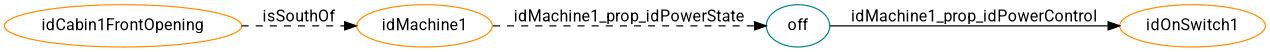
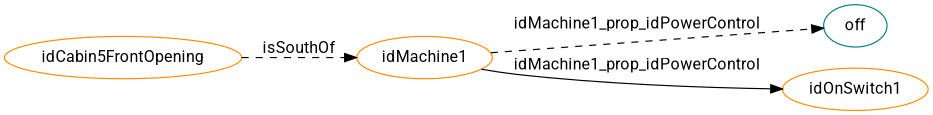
edge "idMachine1" -> "off": label "idMachine1_prop_idPowerState" -> "idMachine1_prop_idPowerControl"
node "idCabin1FrontOpening": label "idCabin1FrontOpening" -> "idCabin5FrontOpening"
edge "off" -> "idOnSwitch1": now "idMachine1" -> "idOnSwitch1"
